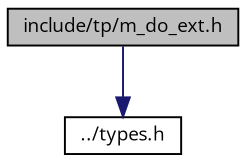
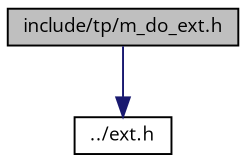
node "../types.h": label "../types.h" -> "../ext.h"
